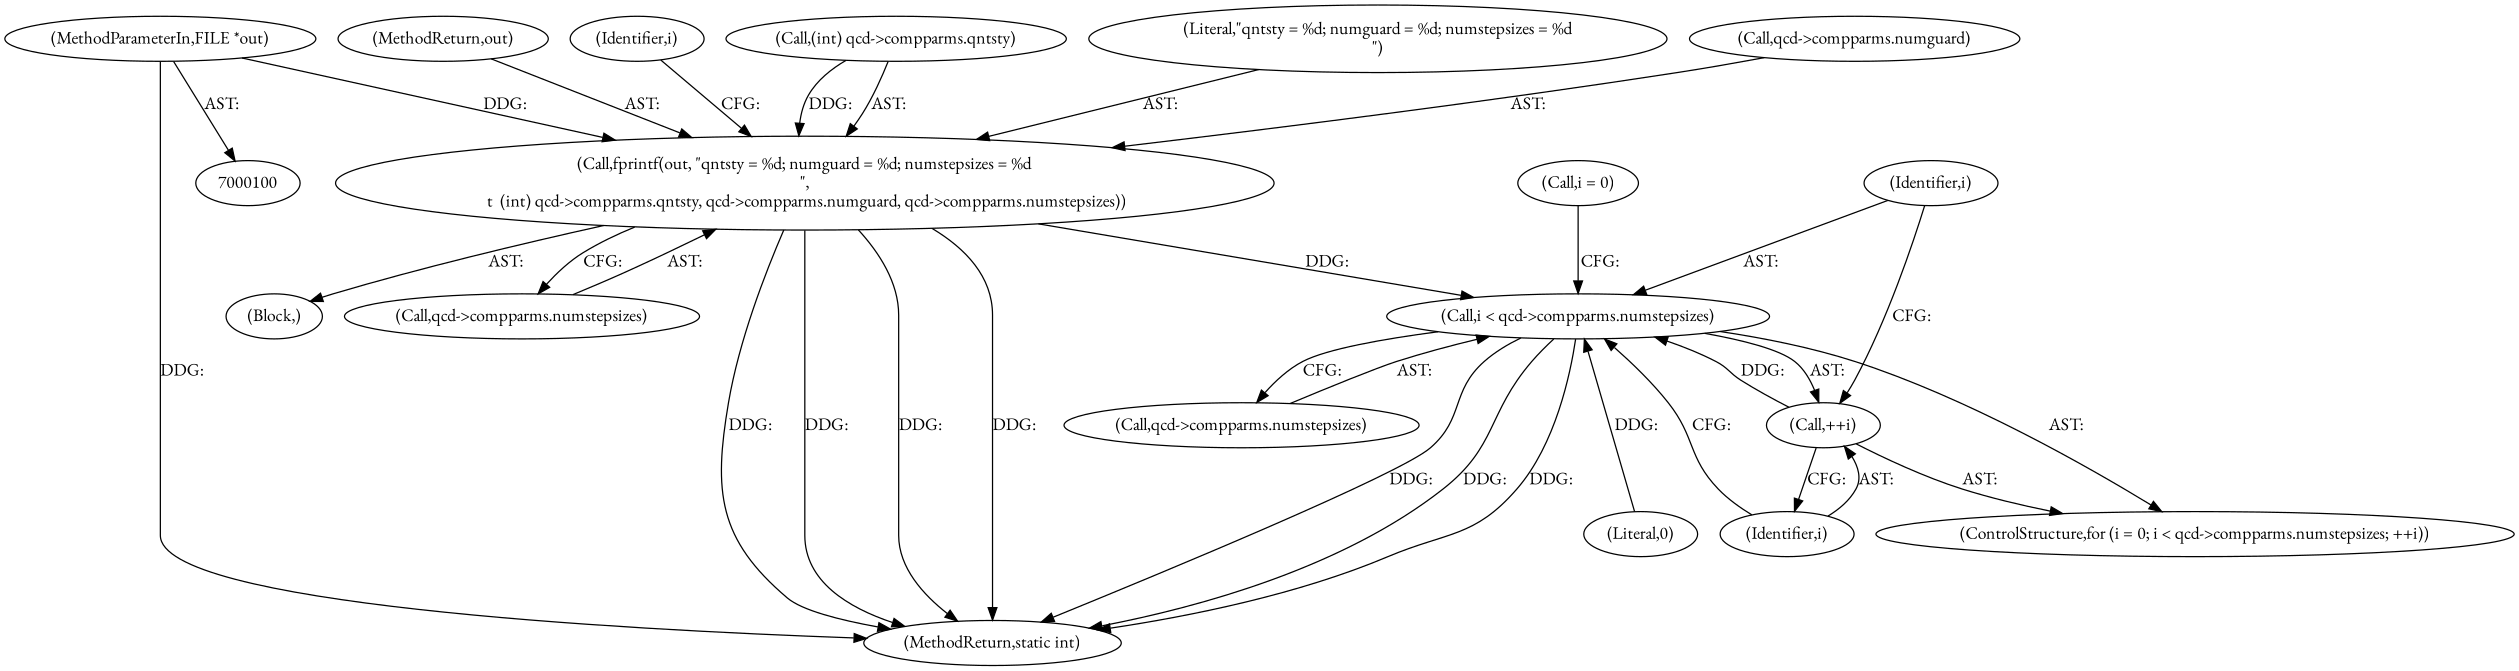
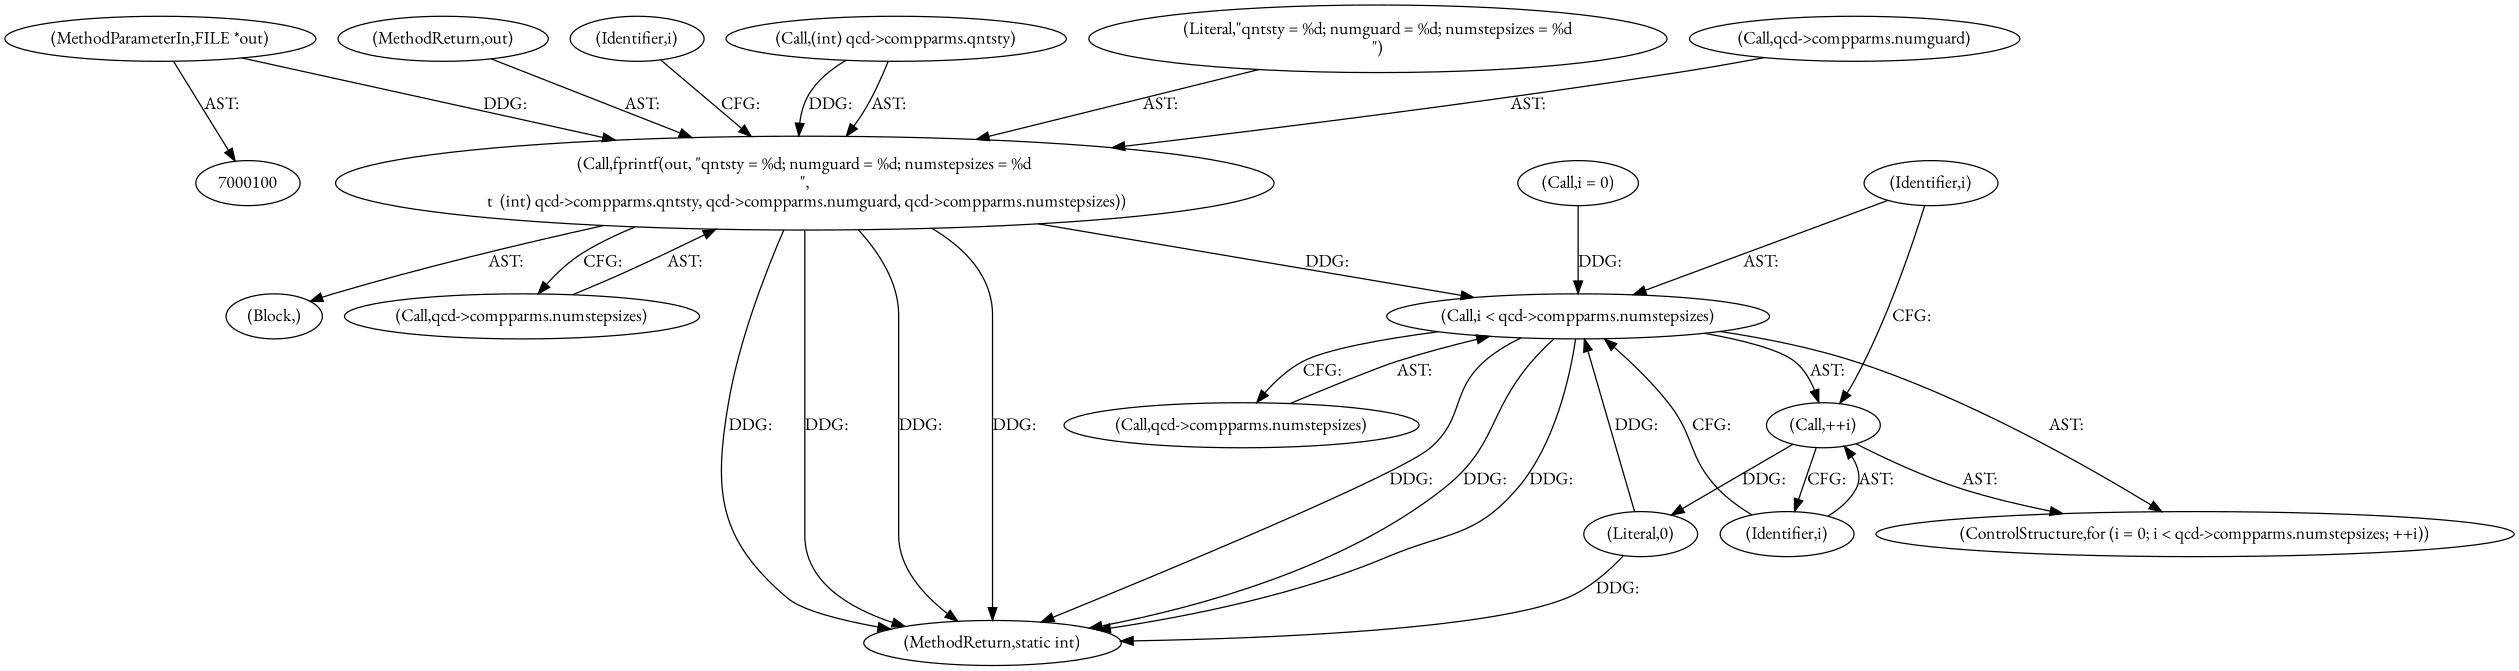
edge "(Call,i = 0)" -> "(Call,i < qcd->compparms.numstepsizes)": label "CFG: " -> "DDG: "
edge "(Call,++i)" -> "(Call,i < qcd->compparms.numstepsizes)": now "(Call,++i)" -> "(Literal,0)"
edge "(MethodParameterIn,FILE *out)" -> "(MethodReturn,static int)": now "(Literal,0)" -> "(MethodReturn,static int)"
